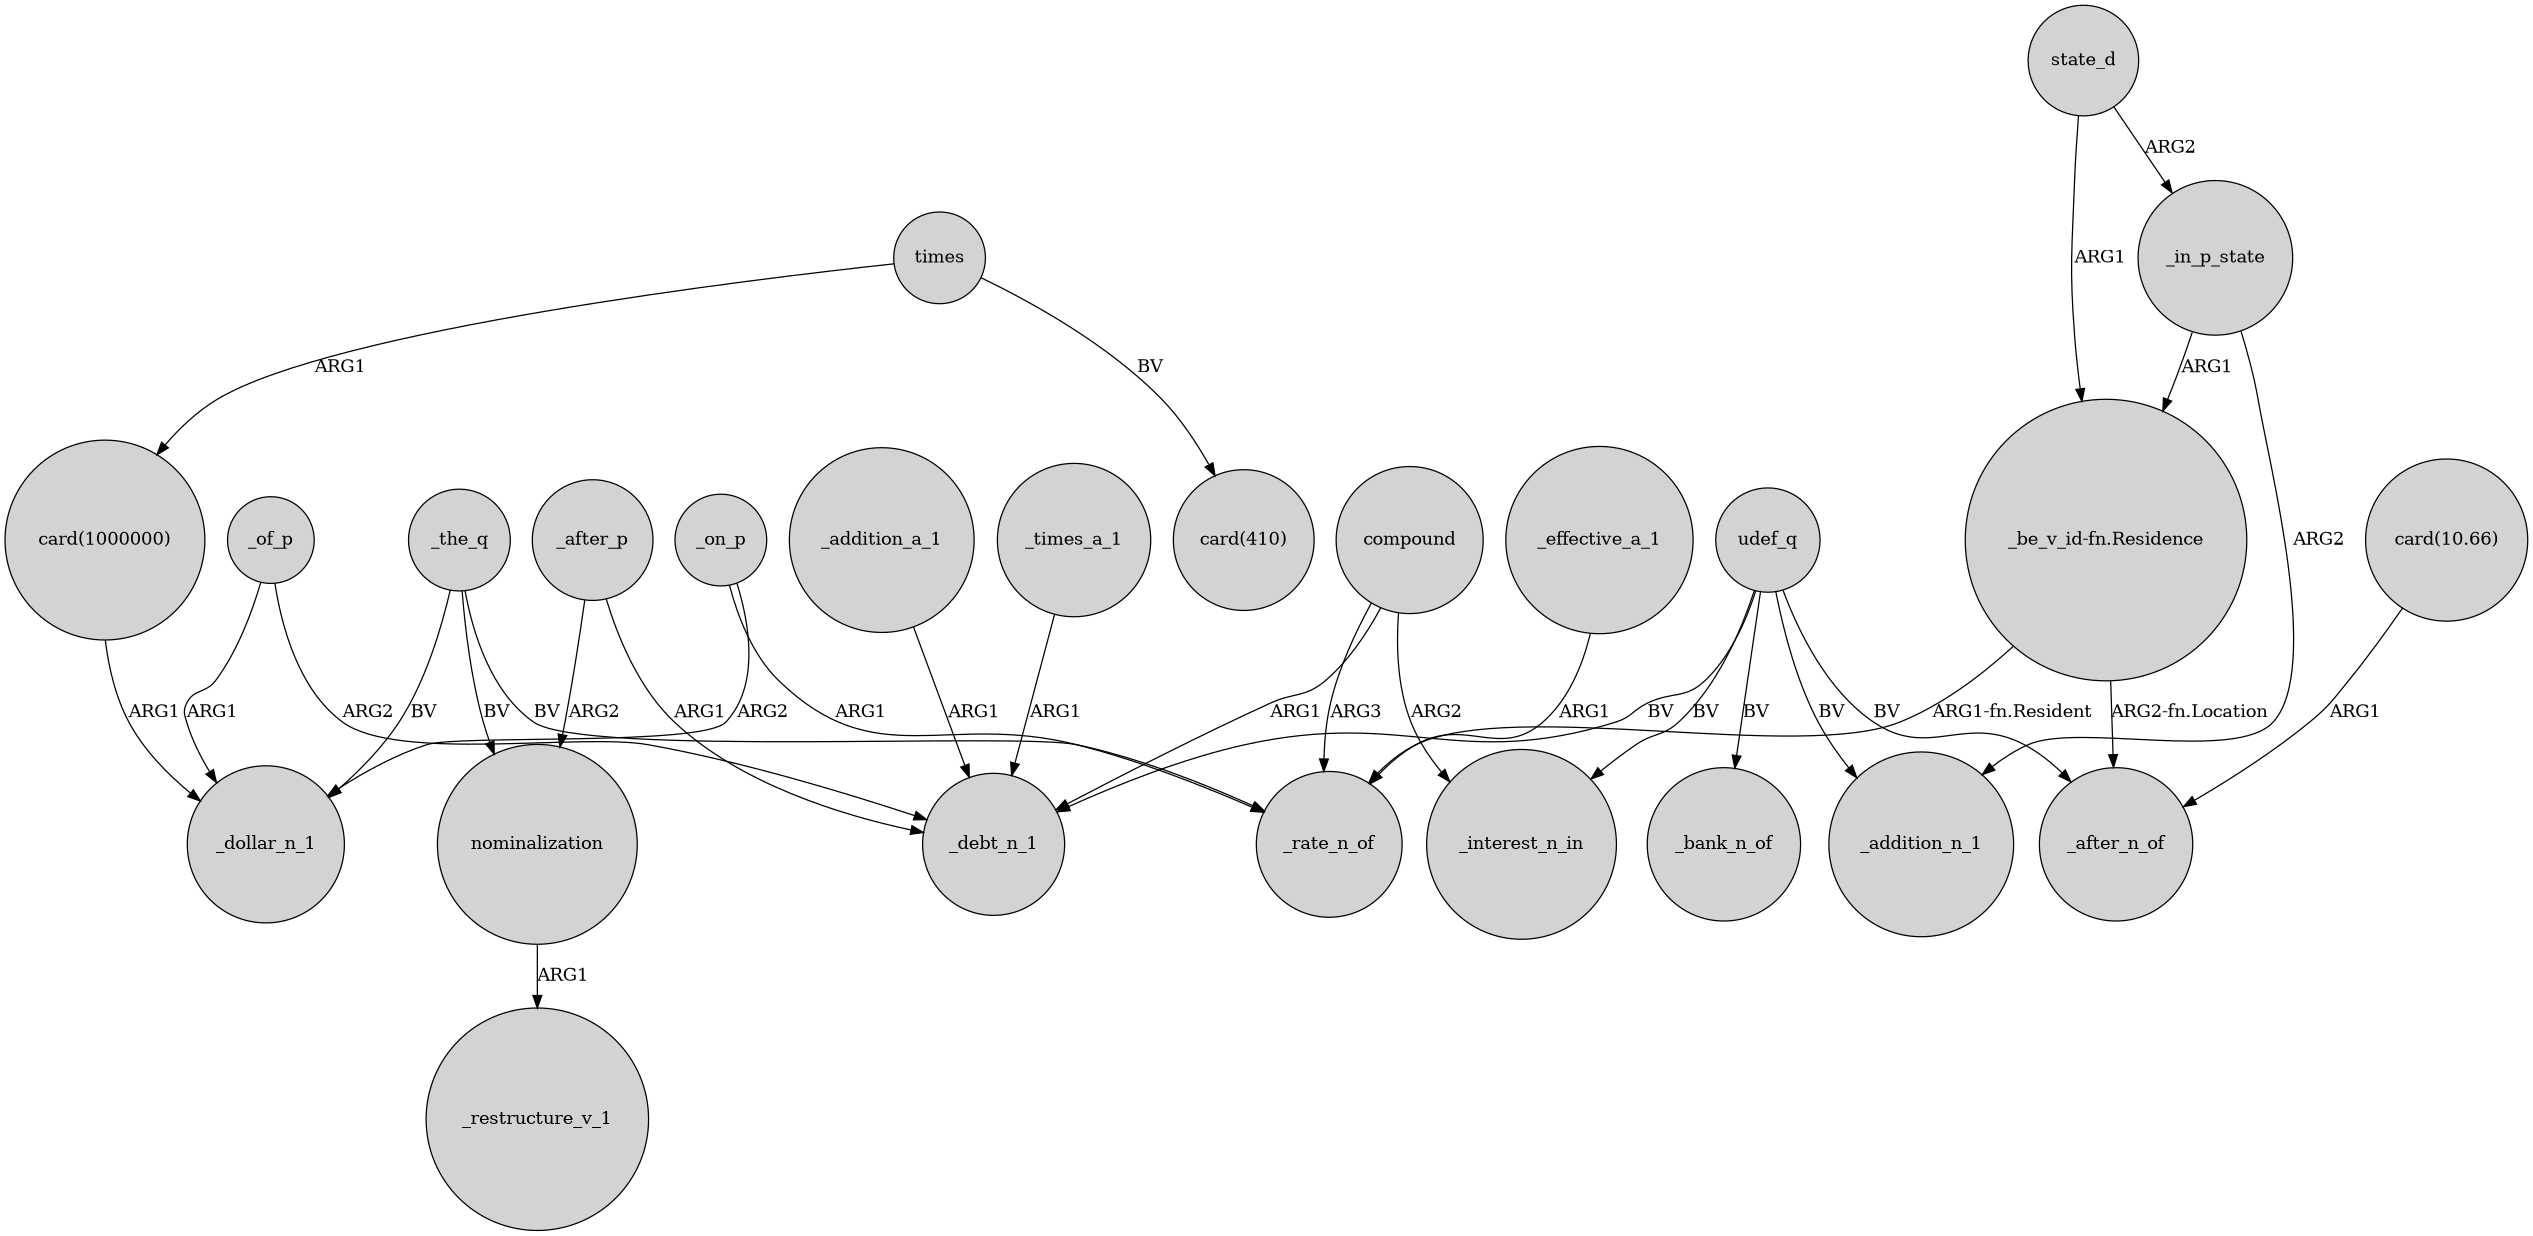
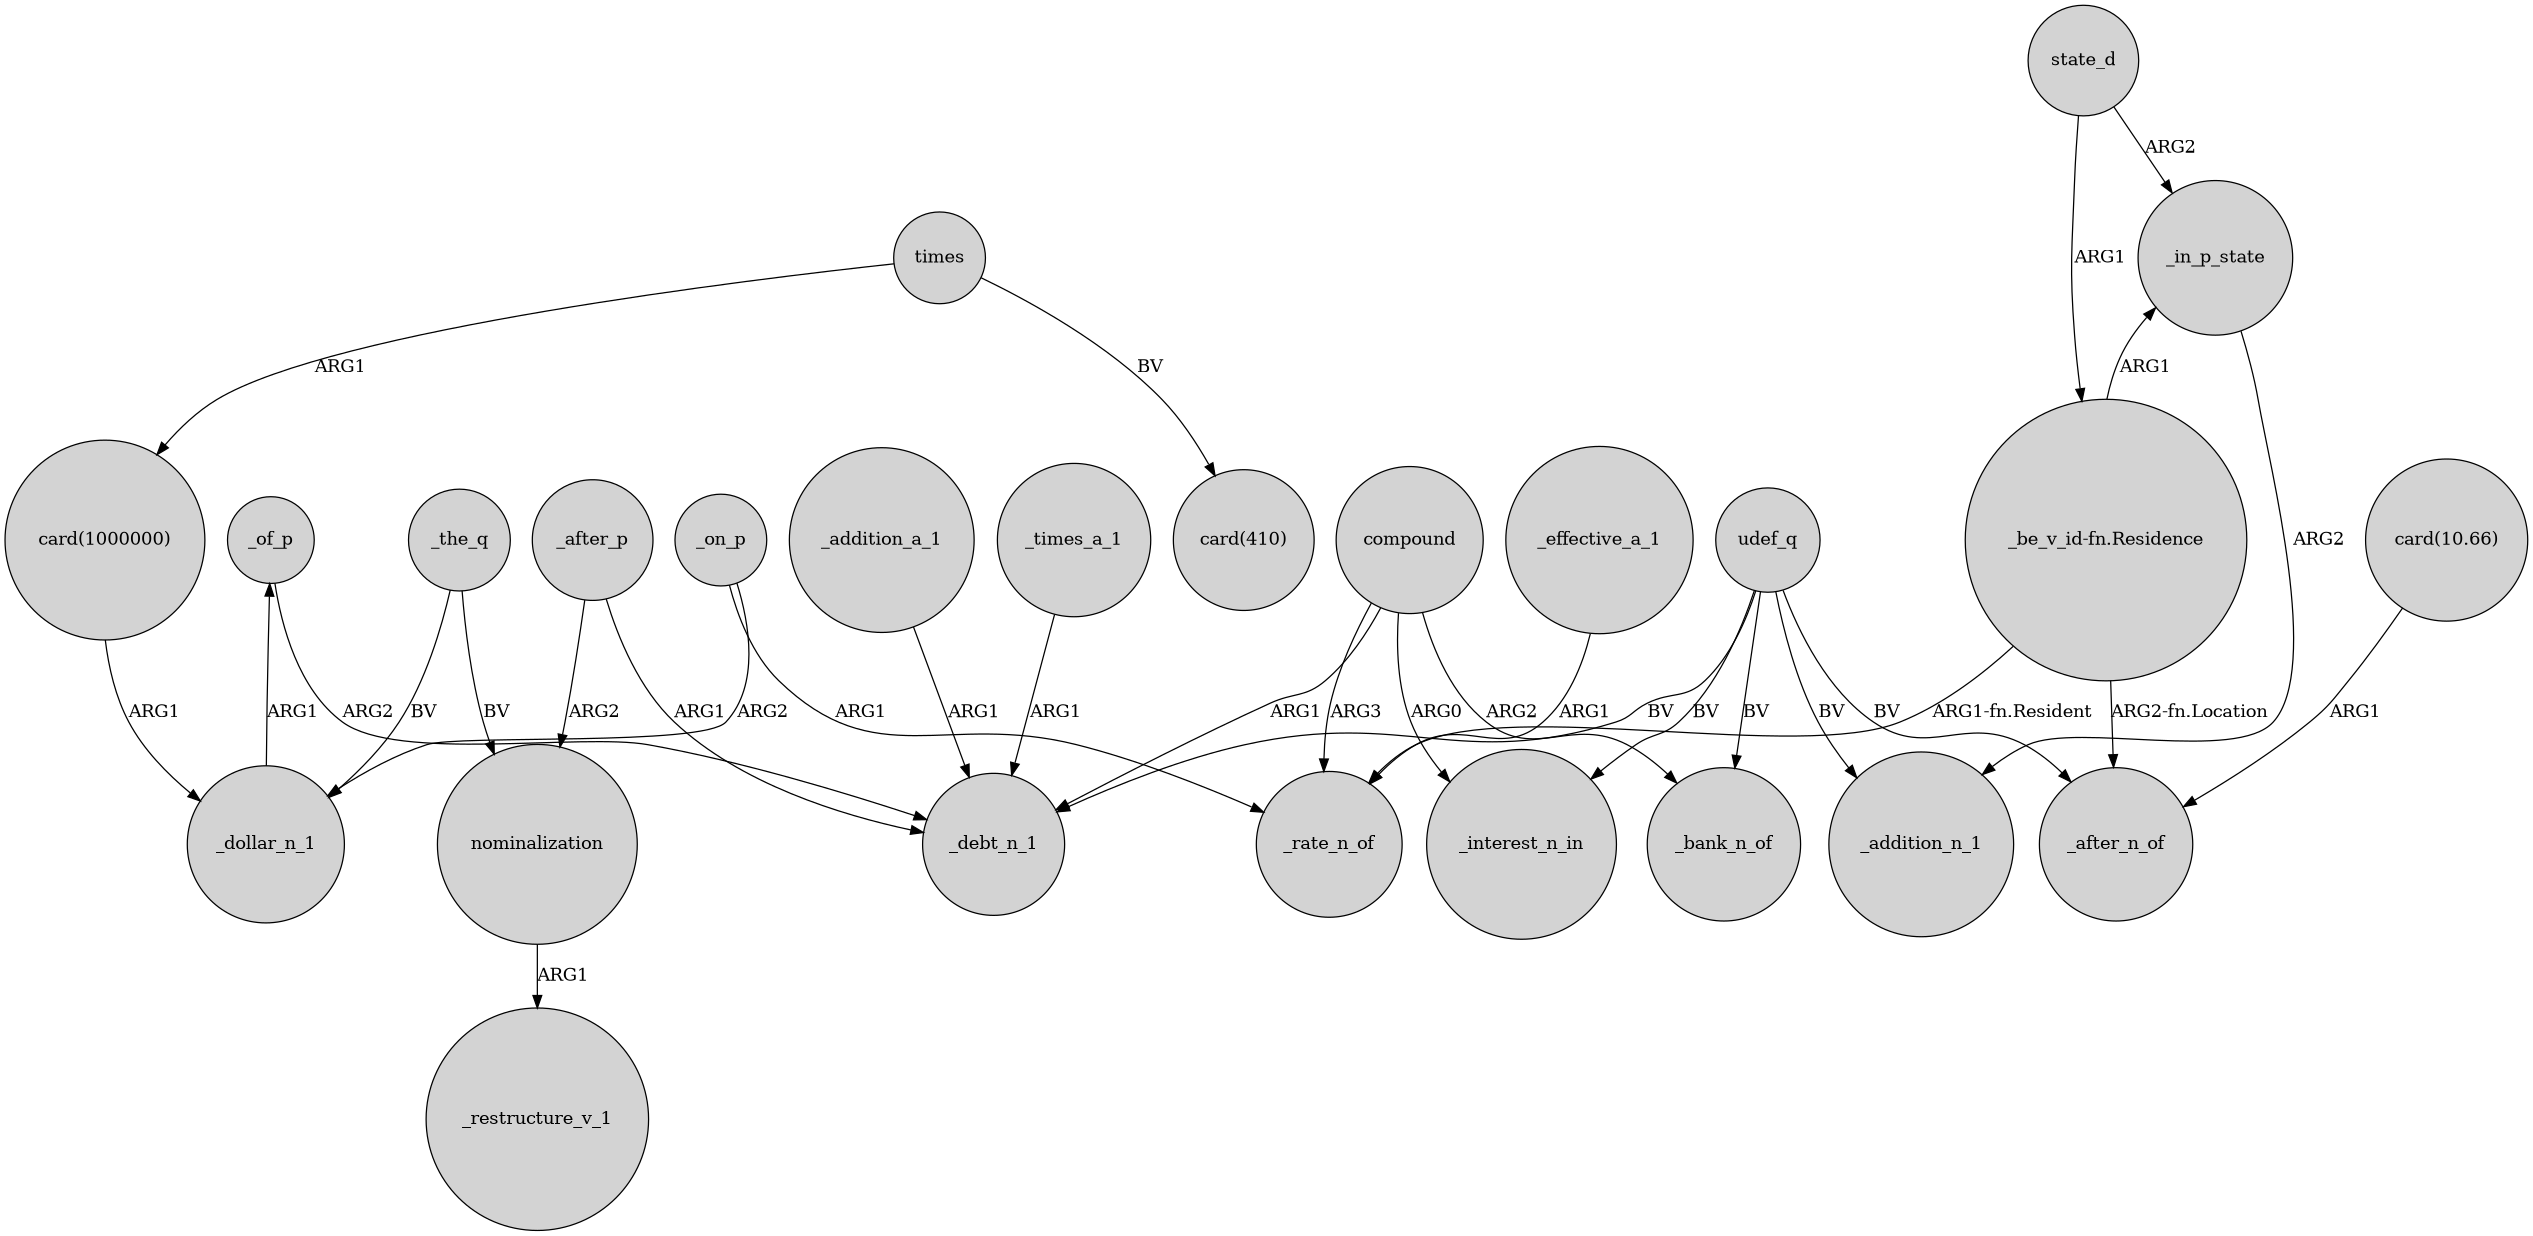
edge "_in_p_state" -> "_be_v_id-fn.Residence": reversed
edge "_of_p" -> "_dollar_n_1": reversed
edge "compound" -> "_interest_n_in": label "ARG2" -> "ARG0"
edge "compound" -> "_bank_n_of": added, label "ARG2"
edge "_the_q" -> "_rate_n_of": removed, label "BV"
